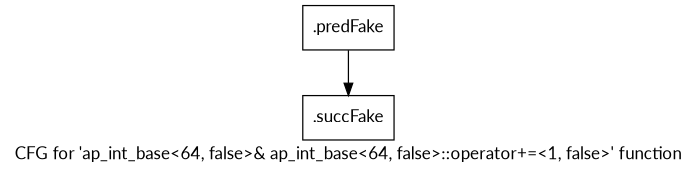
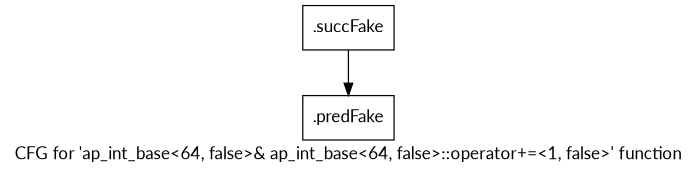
edge ".predFake" -> ".succFake": reversed
